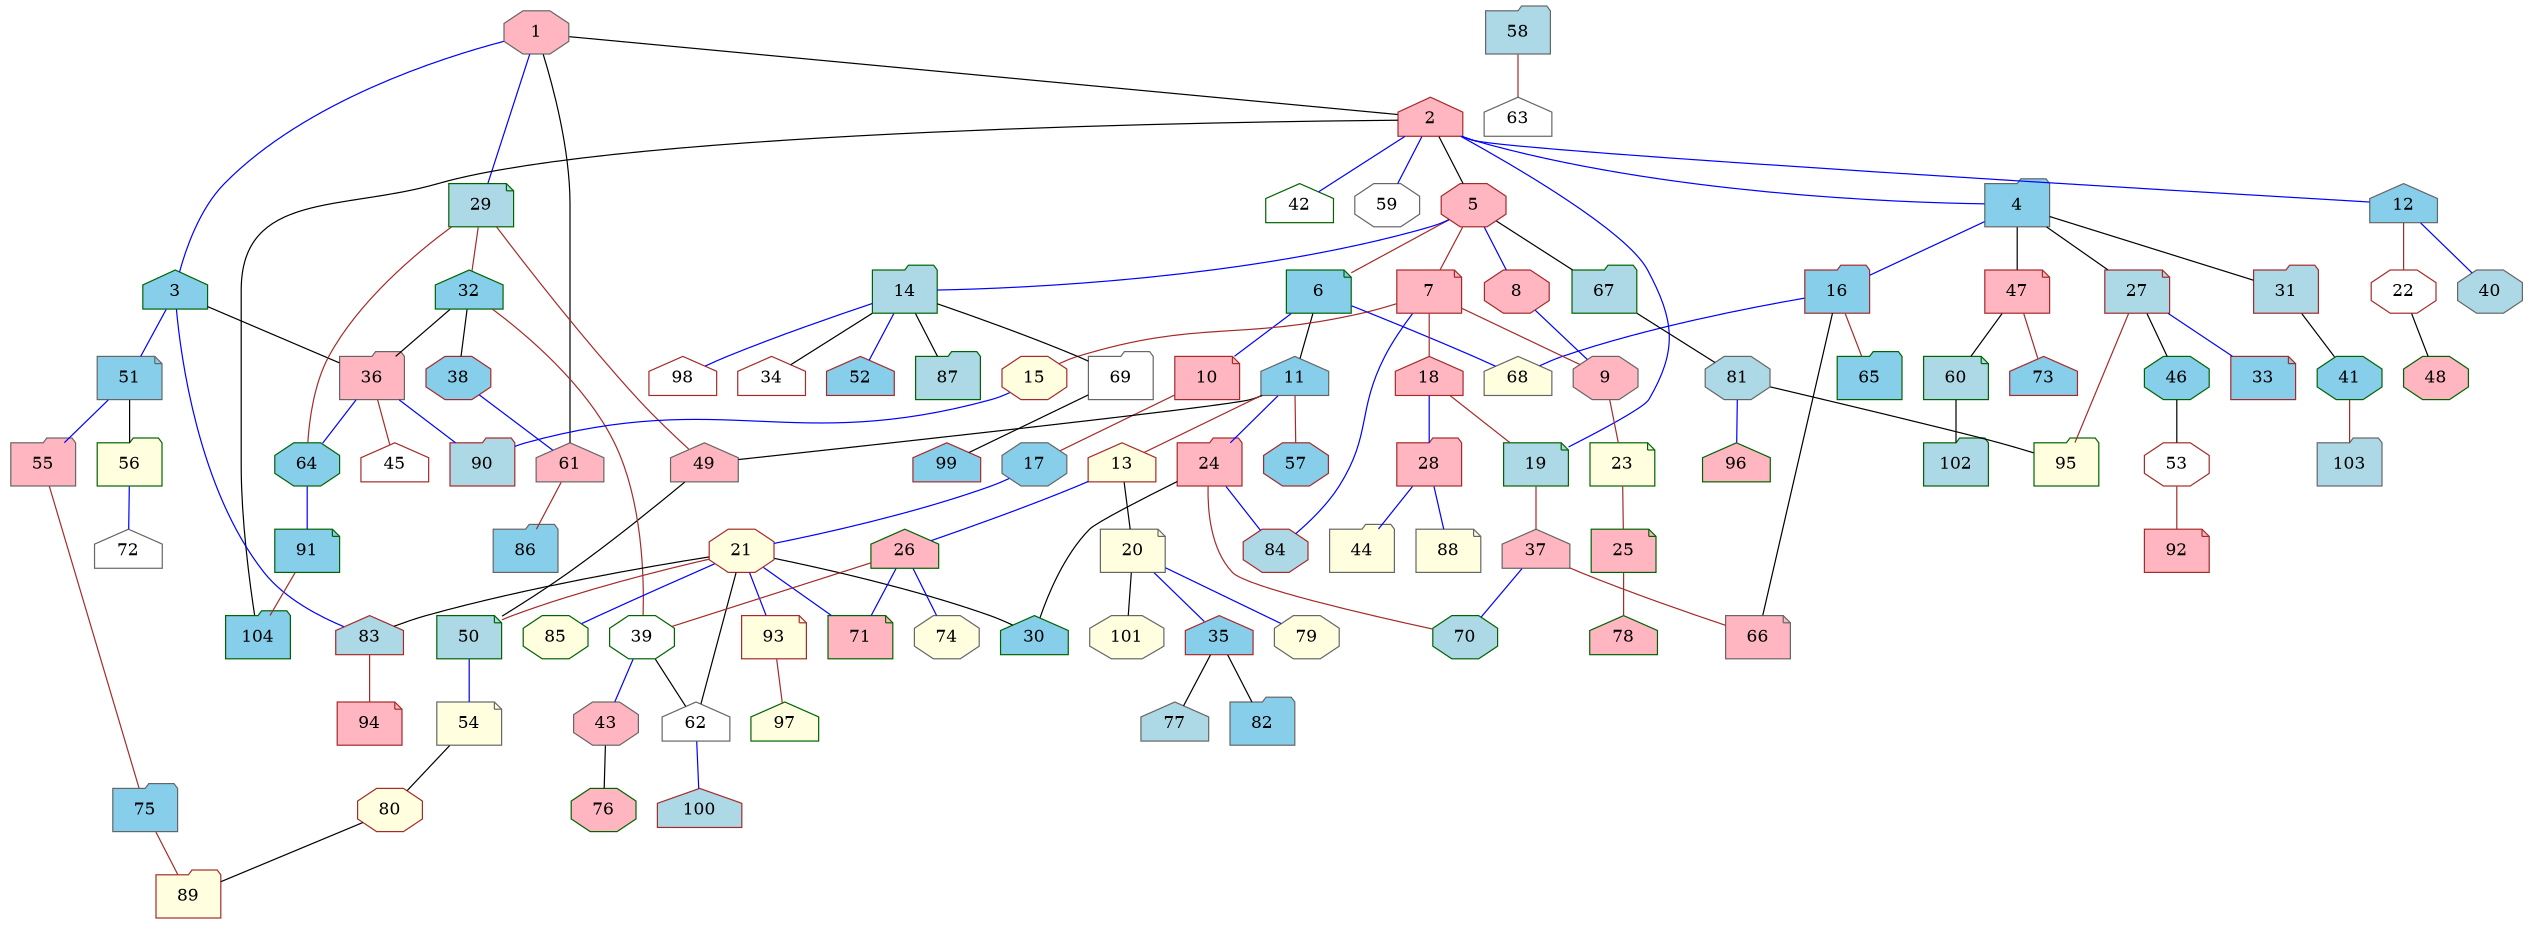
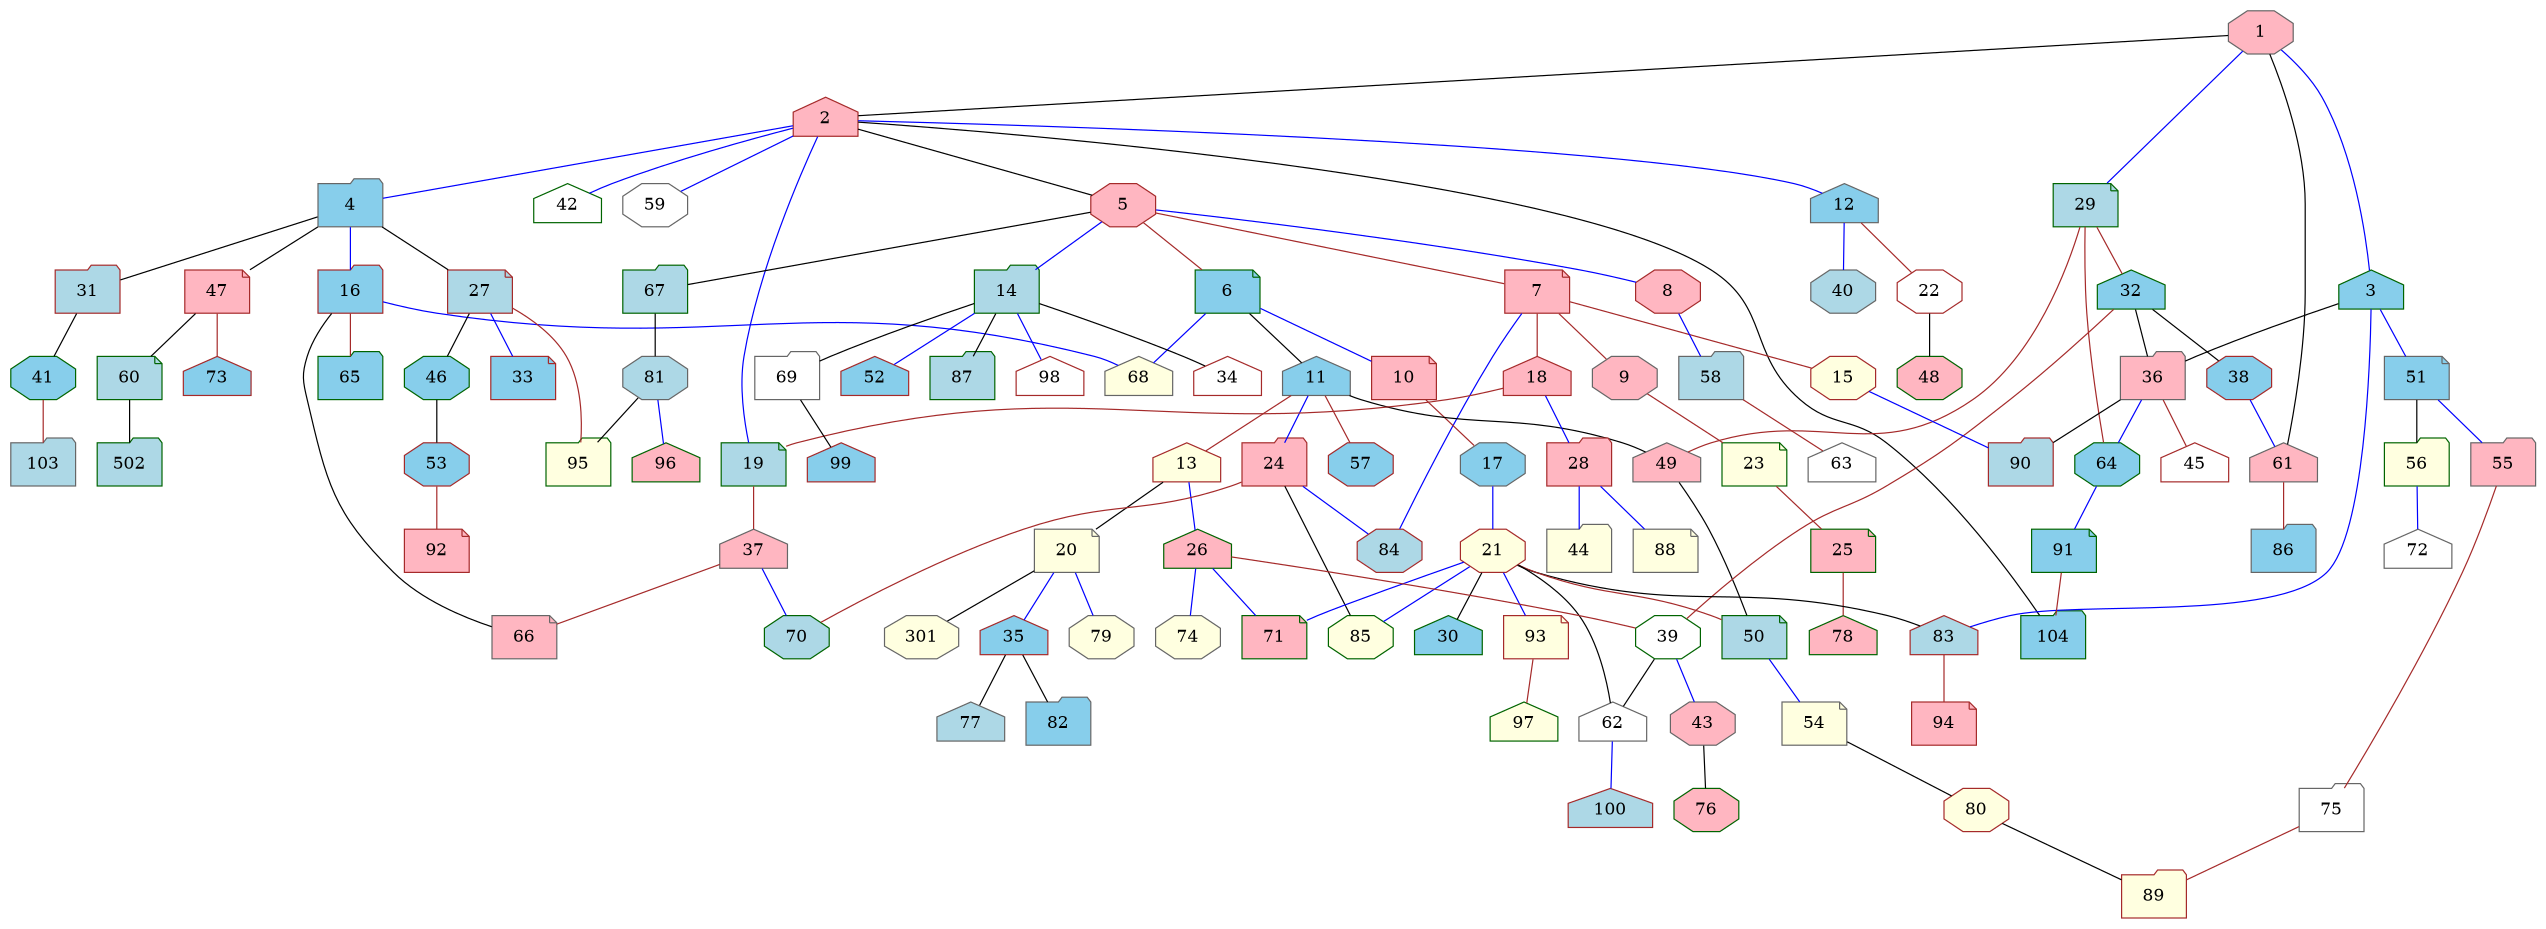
edge "8" -- "9": now "8" -- "58"
edge "36" -- "90": color blue -> black
node "102": label "102" -> "502"
node "53": fillcolor white -> skyblue
edge "24" -- "30": now "24" -- "85"
node "101": label "101" -> "301"
node "75": fillcolor skyblue -> white
